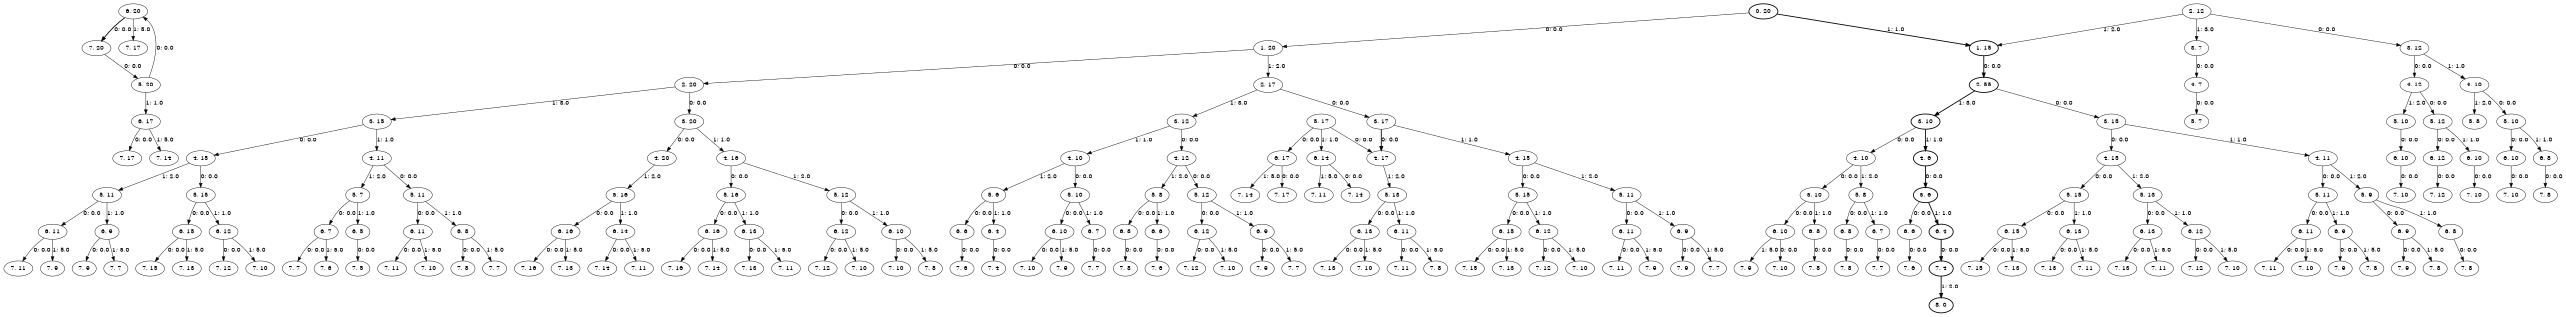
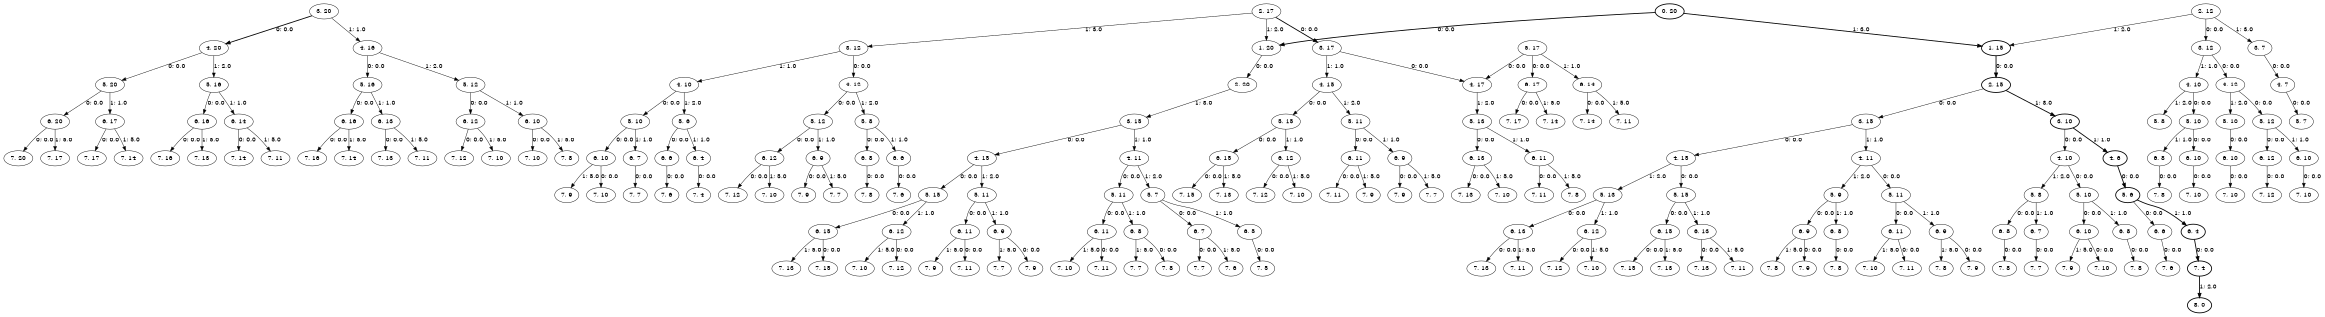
edge "6, 20" -> "7, 20": style bold -> solid
edge "0, 20" -> "1, 20": style solid -> bold
edge "0, 20" -> "1, 15": label "1; 1,0" -> "1; 3,0"
edge "1, 20" -> "2, 17": reversed
edge "7, 20" -> "5, 20": now "4, 20" -> "5, 20"
node "2, 55": label "2, 55" -> "2, 15"
edge "2, 20" -> "3, 20": removed, label "0; 0,0"
edge "2, 17" -> "3, 17": style solid -> bold
edge "3, 20" -> "4, 20": style solid -> bold
edge "3, 17" -> "4, 17": style bold -> solid
